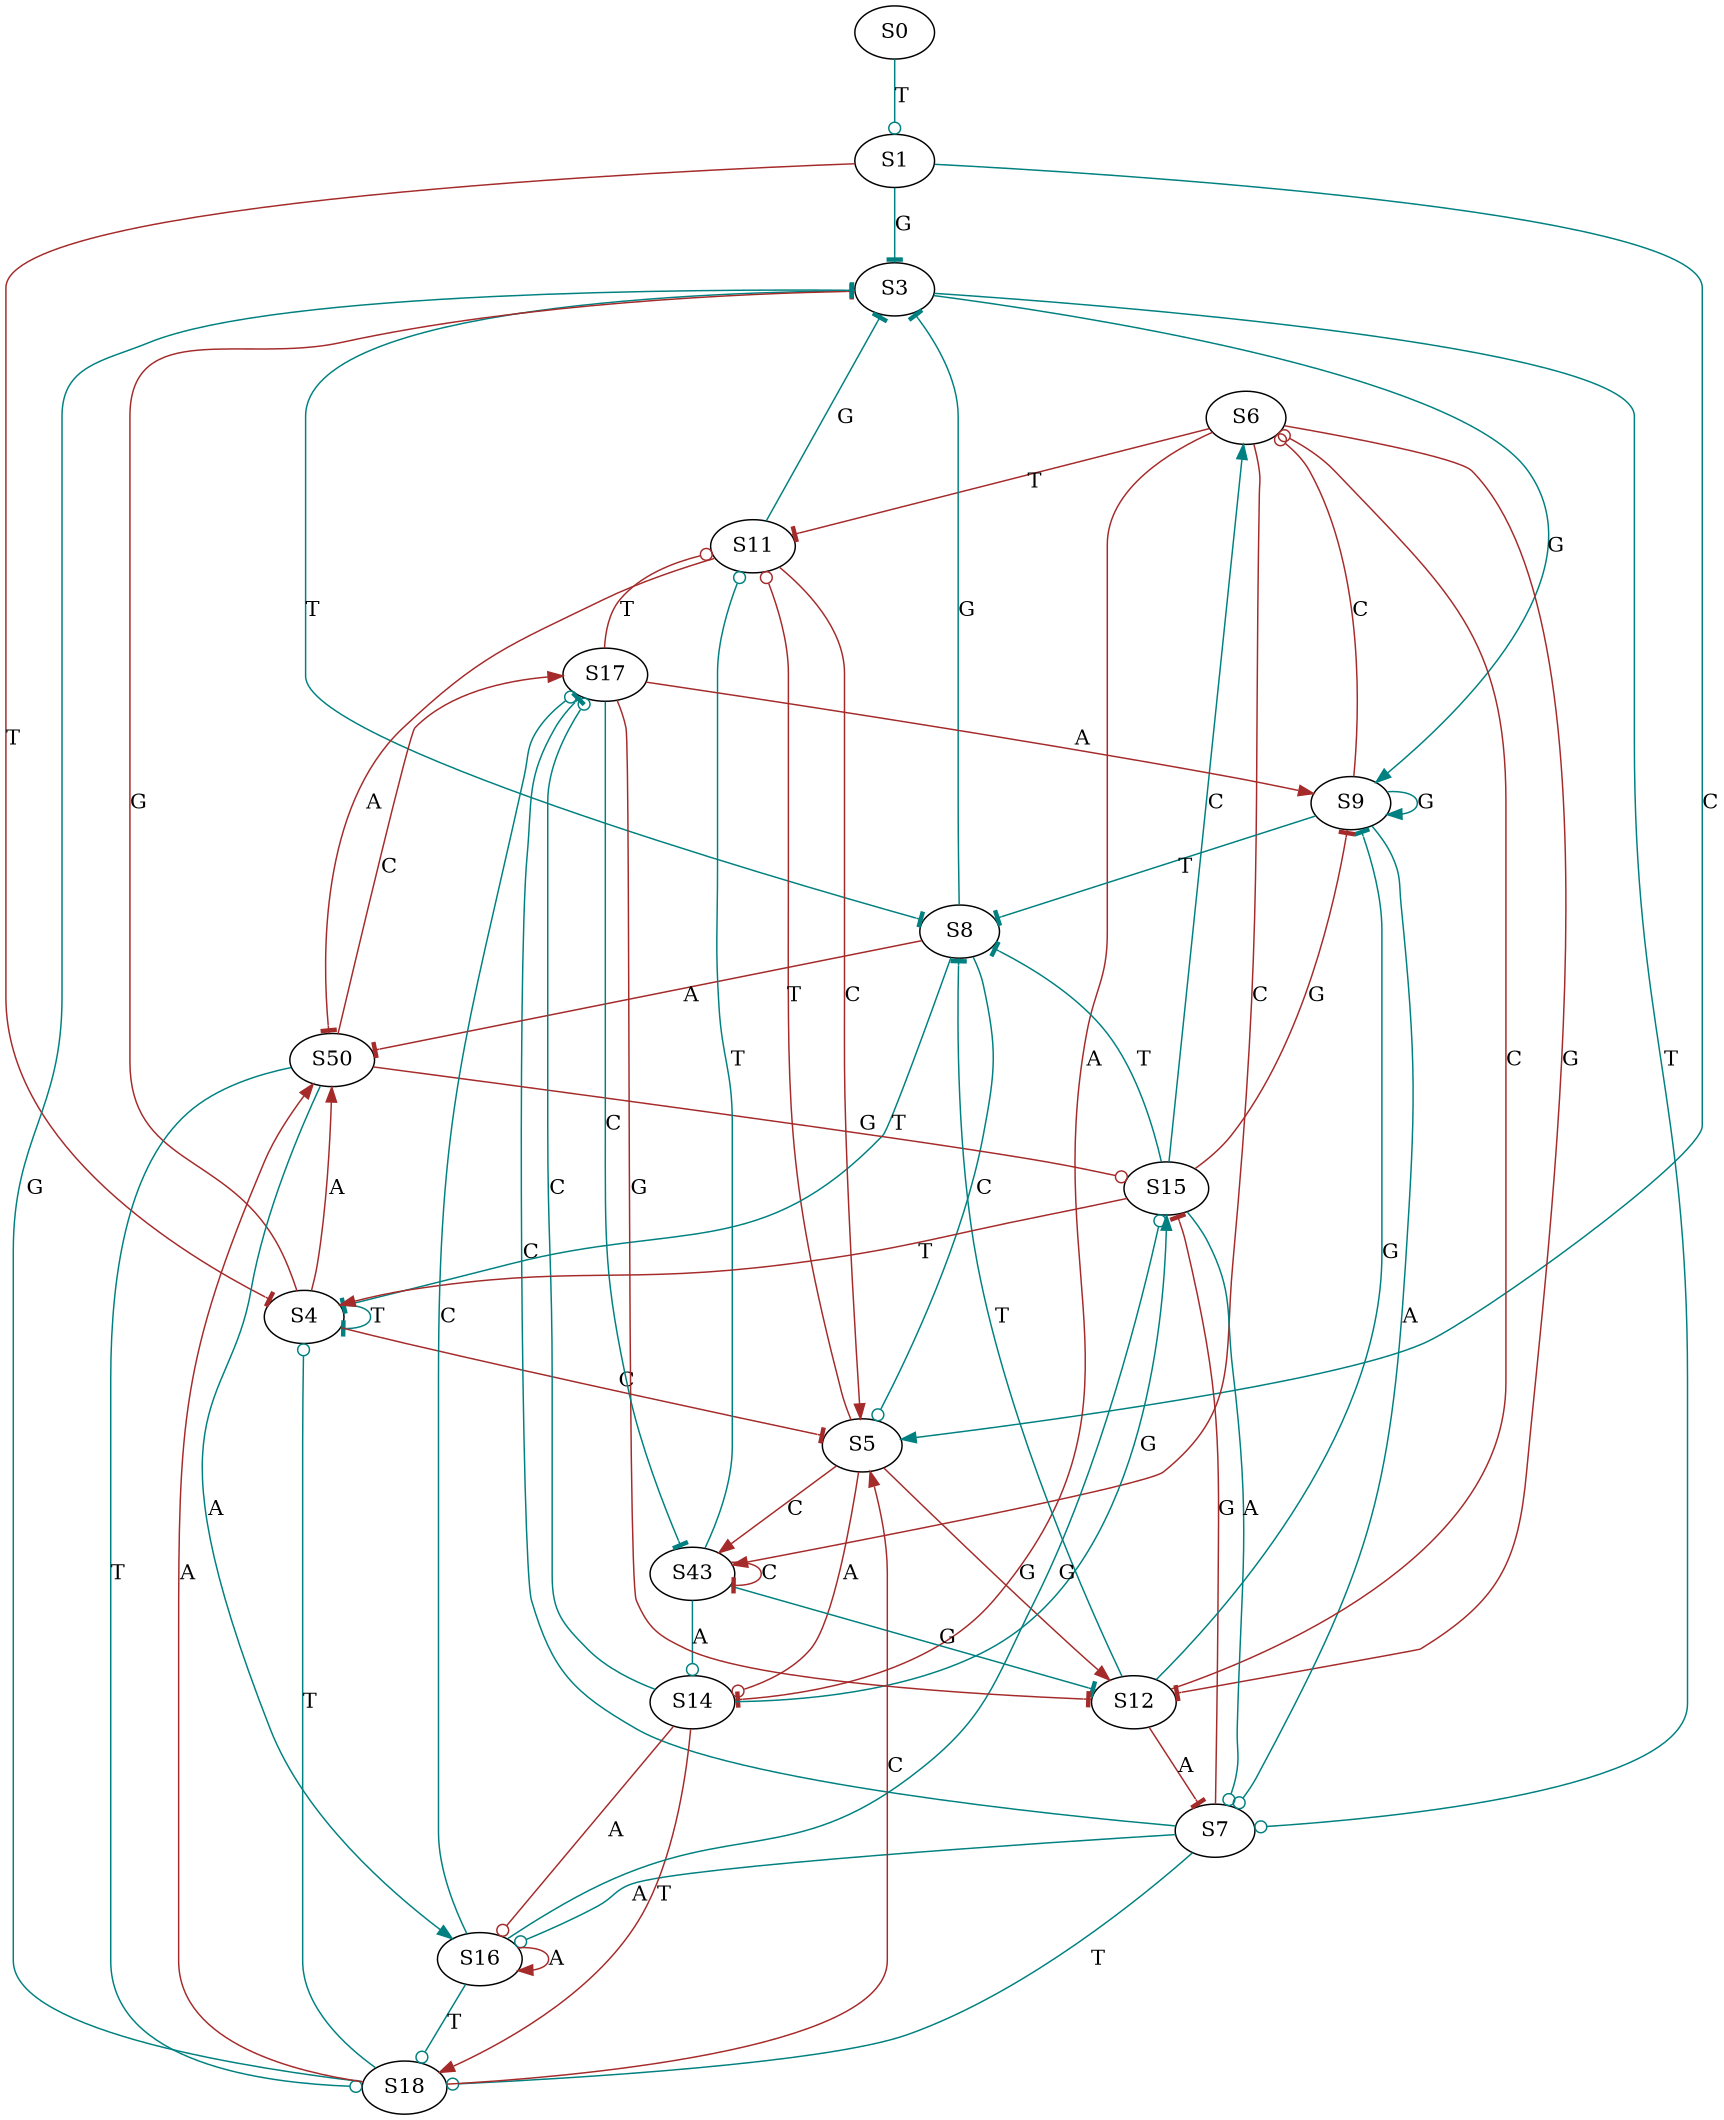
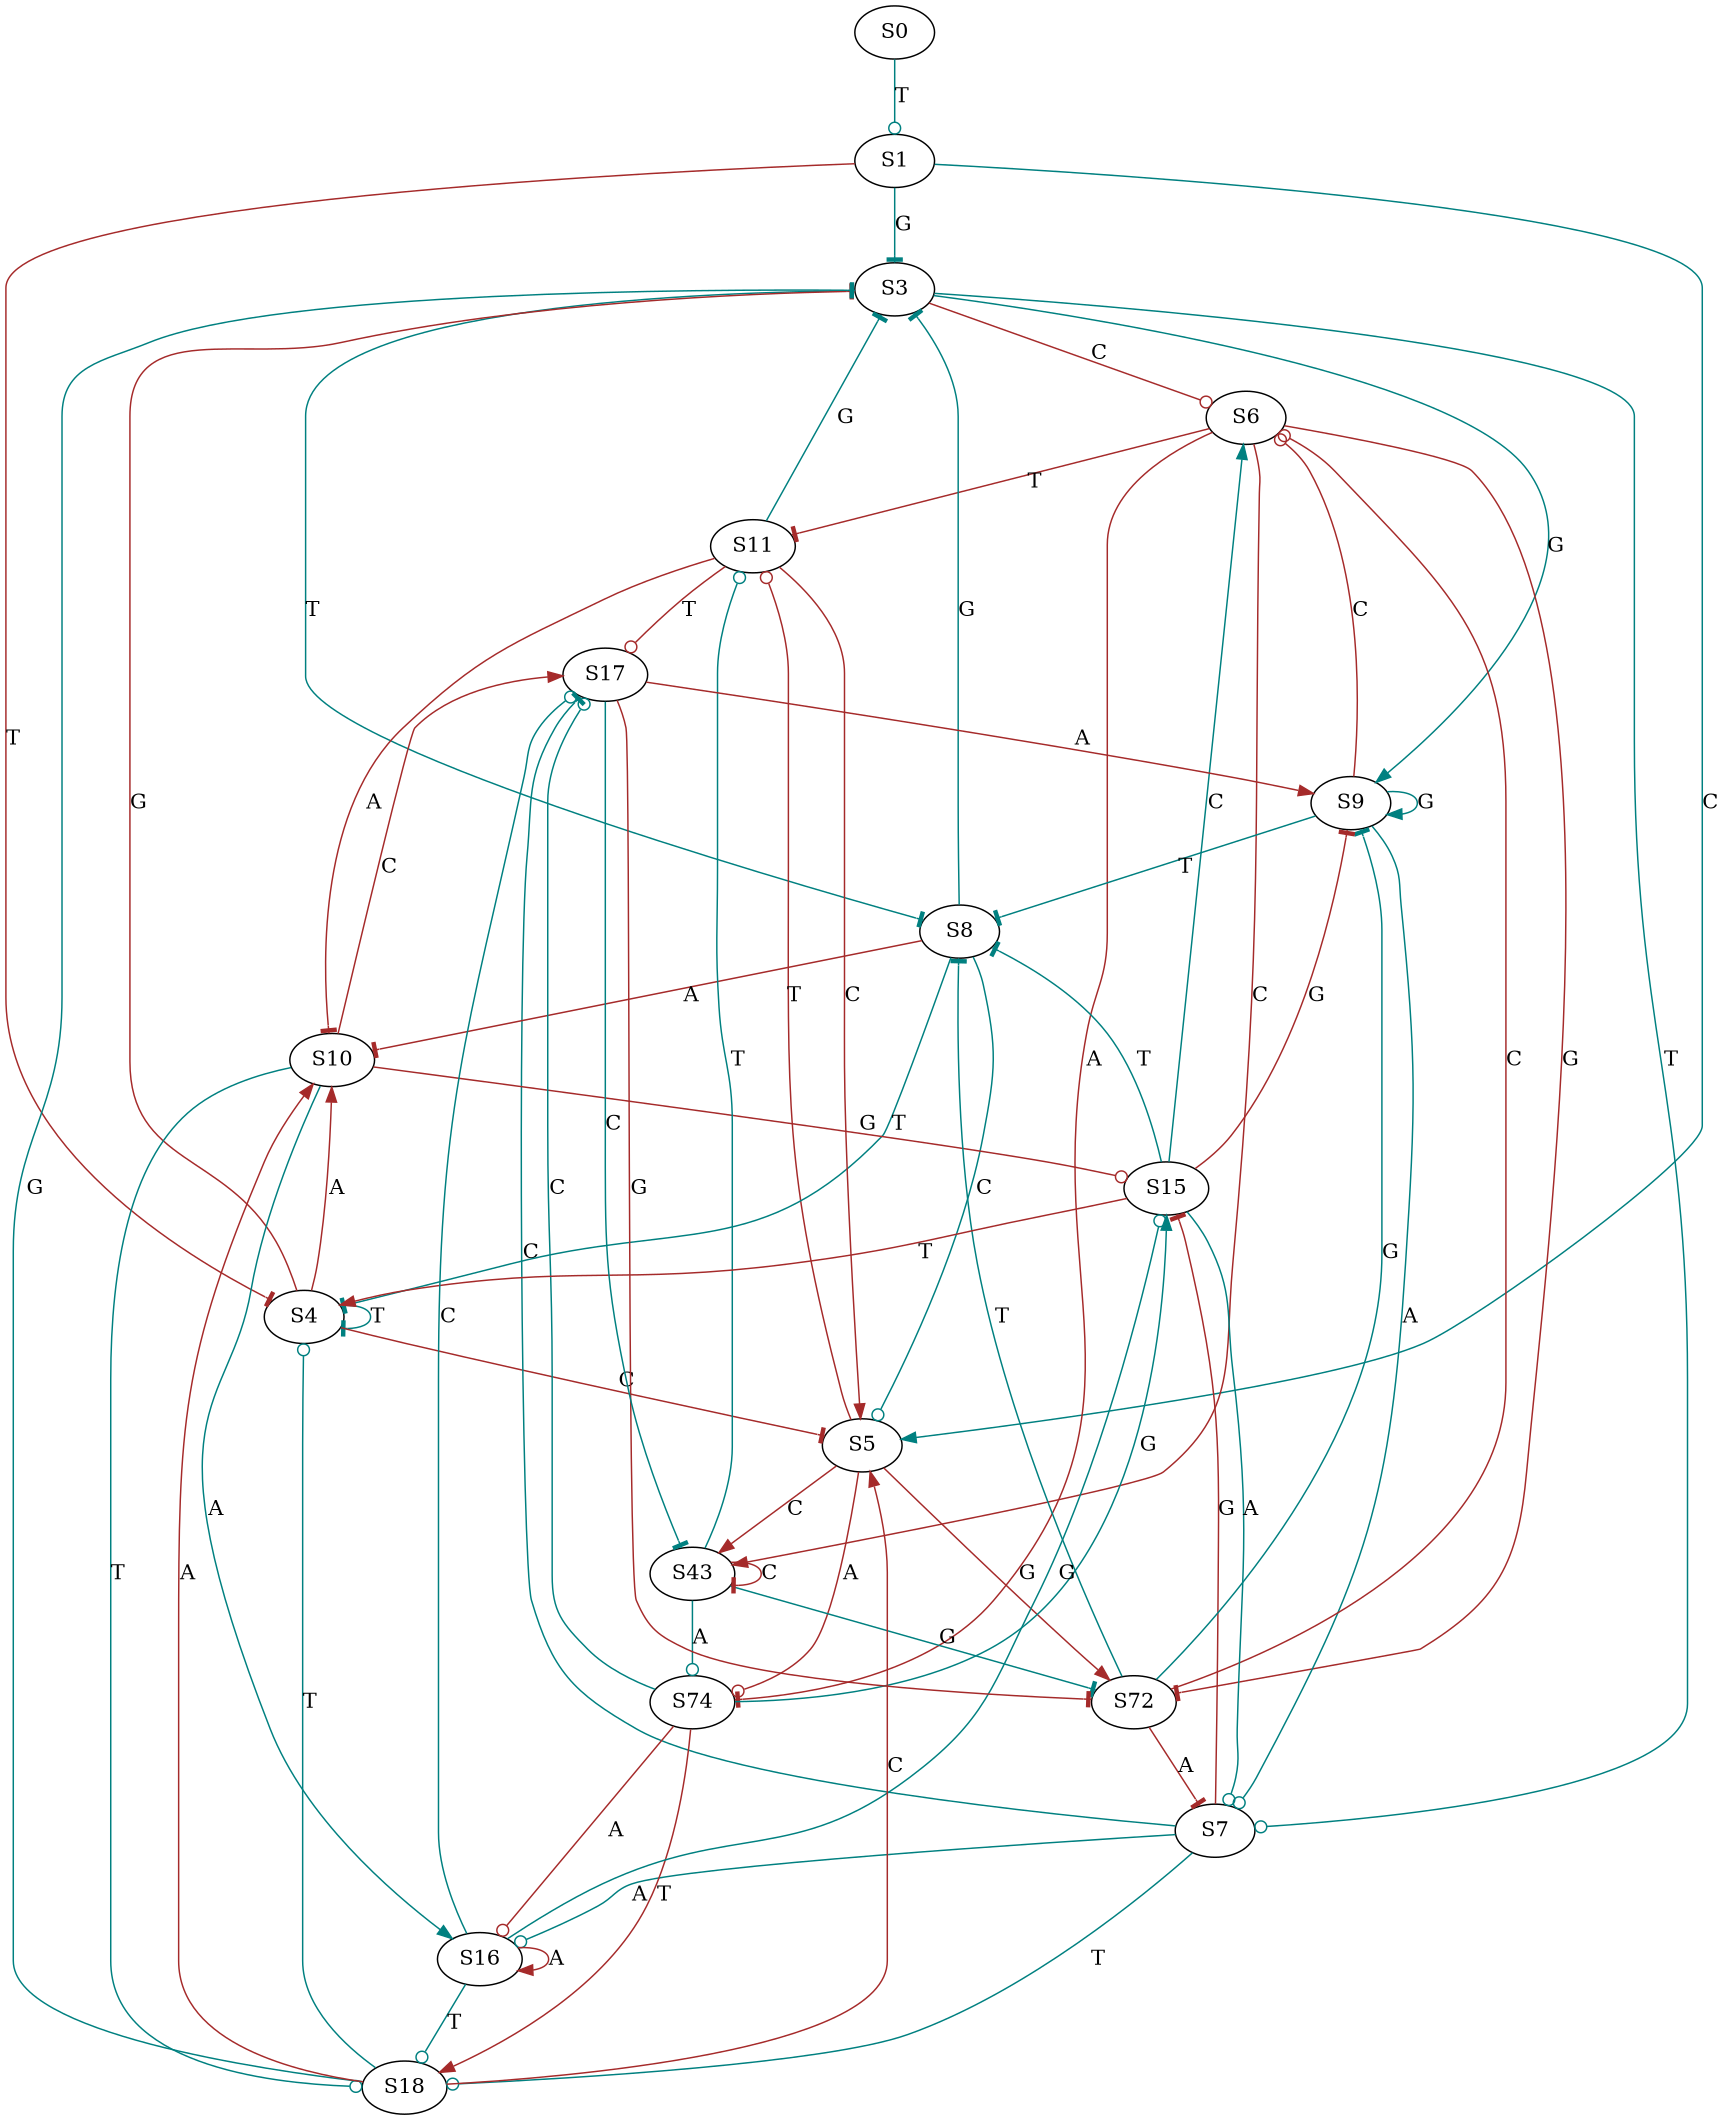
edge "S3" -> "S6": added, label "C"
edge "S17" -> "S11": reversed
node "S50": label "S50" -> "S10"
node "S14": label "S14" -> "S74"
node "S12": label "S12" -> "S72"
